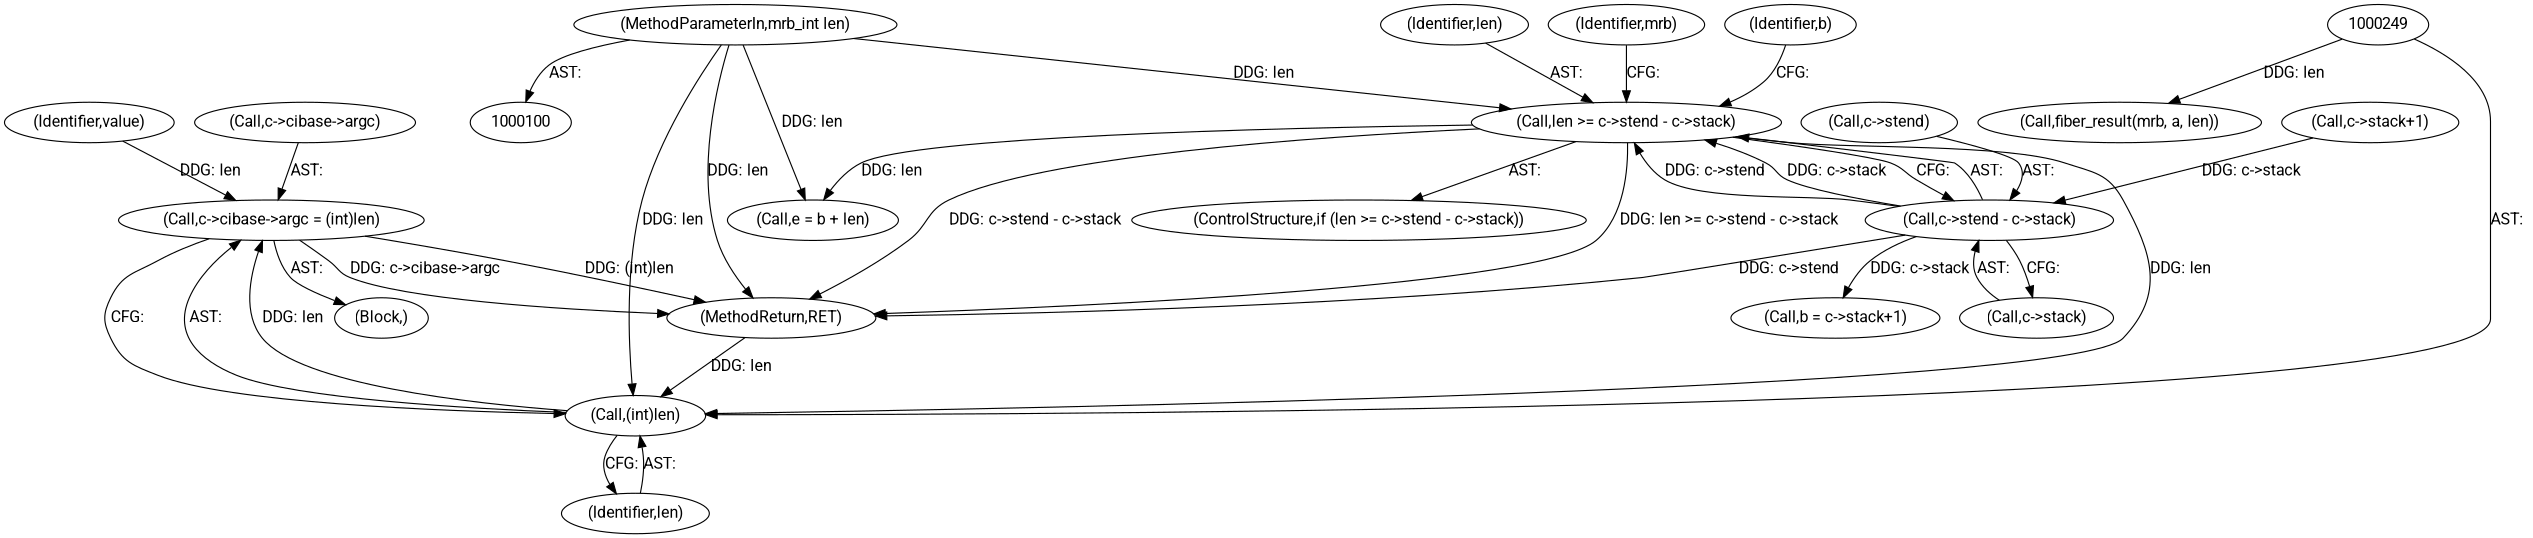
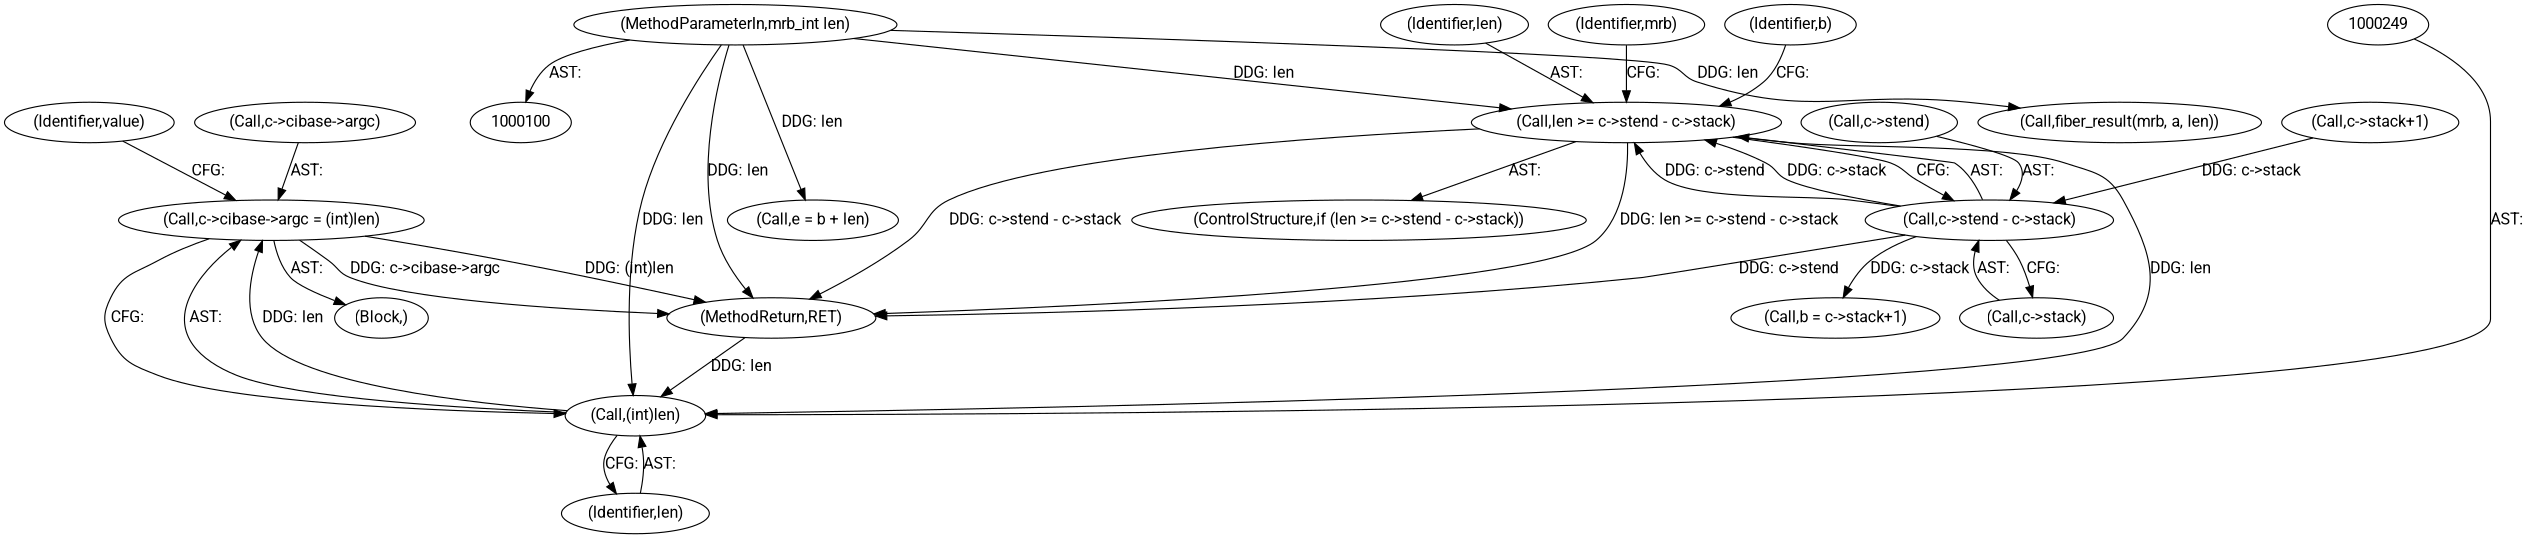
edge "1000249" -> "(Call,fiber_result(mrb, a, len))": now "(MethodParameterIn,mrb_int len)" -> "(Call,fiber_result(mrb, a, len))"
edge "(Call,len >= c->stend - c->stack)" -> "(Call,e = b + len)": removed, label "DDG: len"
edge "(Identifier,value)" -> "(Call,c->cibase->argc = (int)len)": label "DDG: len" -> "CFG: "
